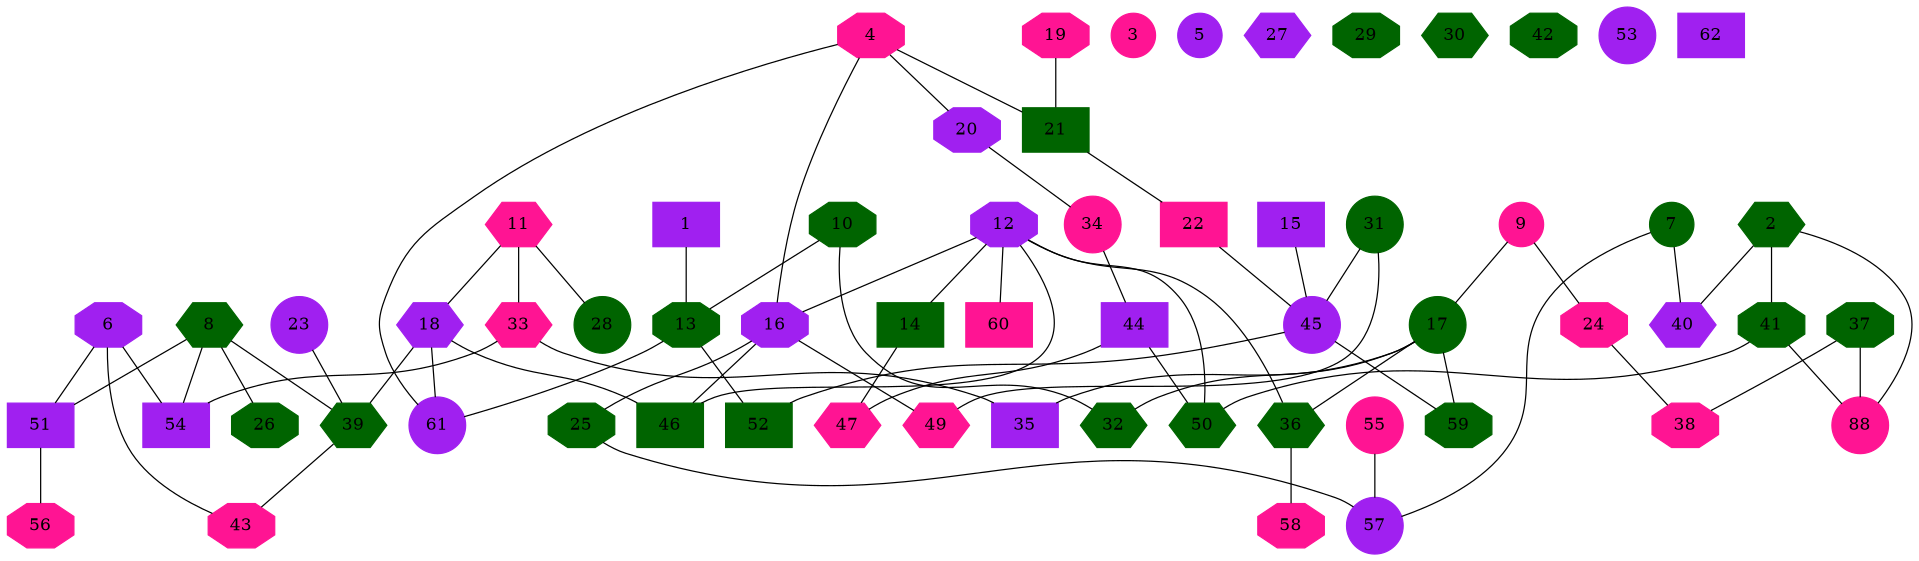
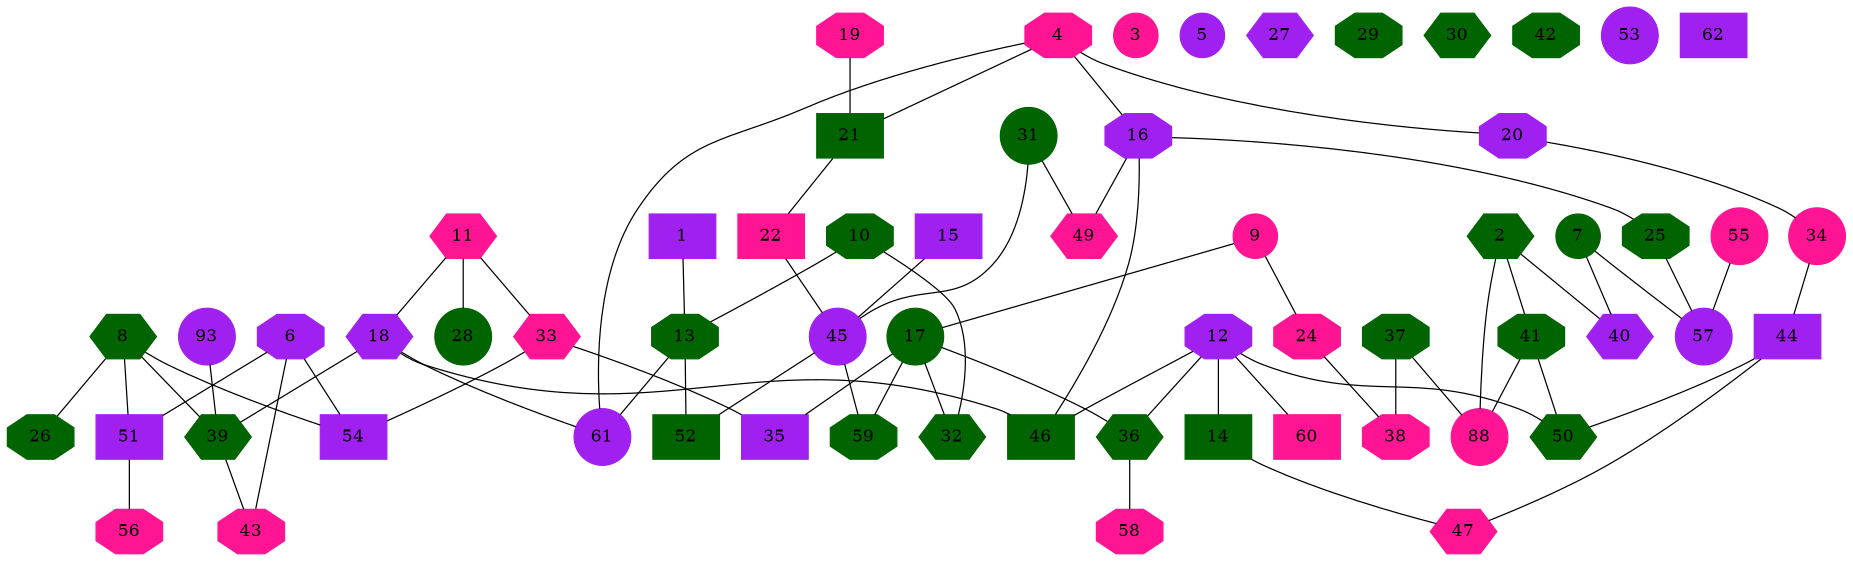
edge "12" -- "16": removed
node "23": label "23" -> "93"
